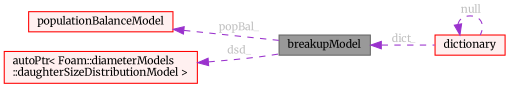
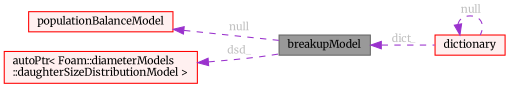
edge "breakupModel" -> "populationBalanceModel": label " popBal_" -> " null"
